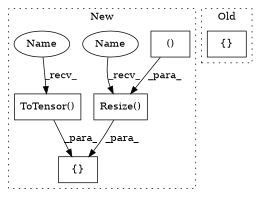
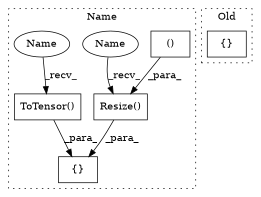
cluster "New": label "New" -> "Name"
